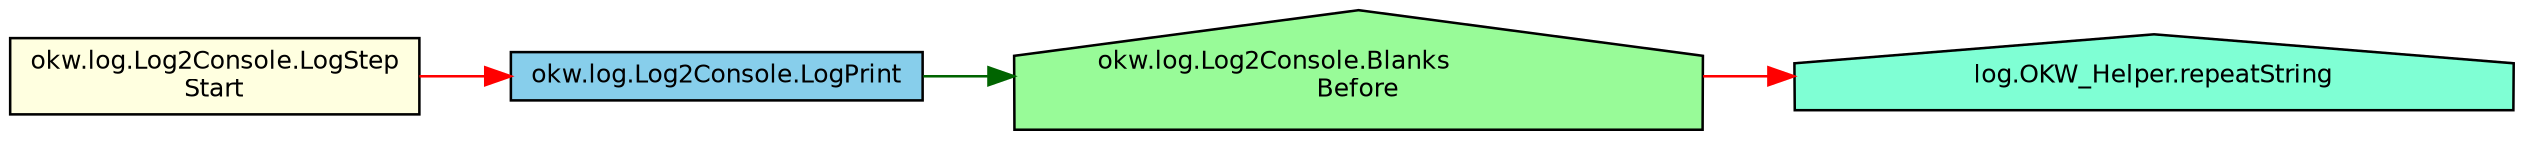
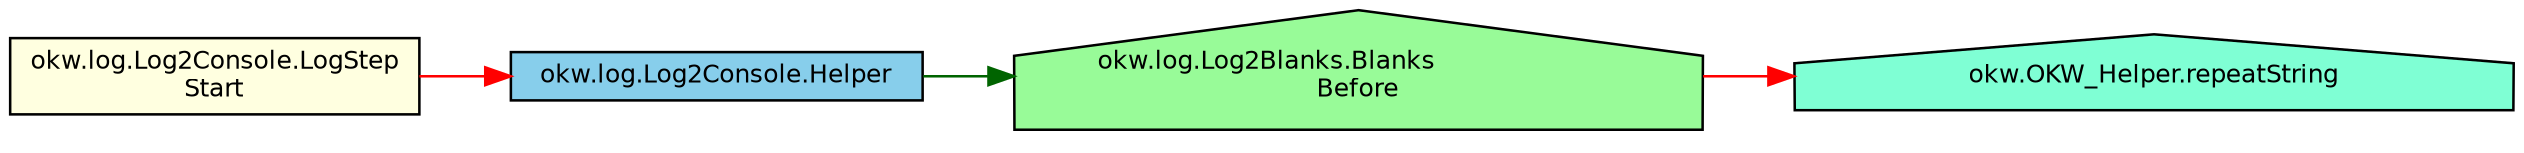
node "okw.log.Log2Console.LogPrint": label "okw.log.Log2Console.LogPrint" -> "okw.log.Log2Console.Helper"
node "okw.log.Log2Console.Blanks Before": label "okw.log.Log2Console.Blanks Before" -> "okw.log.Log2Blanks.Blanks Before"
node "log.OKW_Helper.repeatString": label "log.OKW_Helper.repeatString" -> "okw.OKW_Helper.repeatString"
